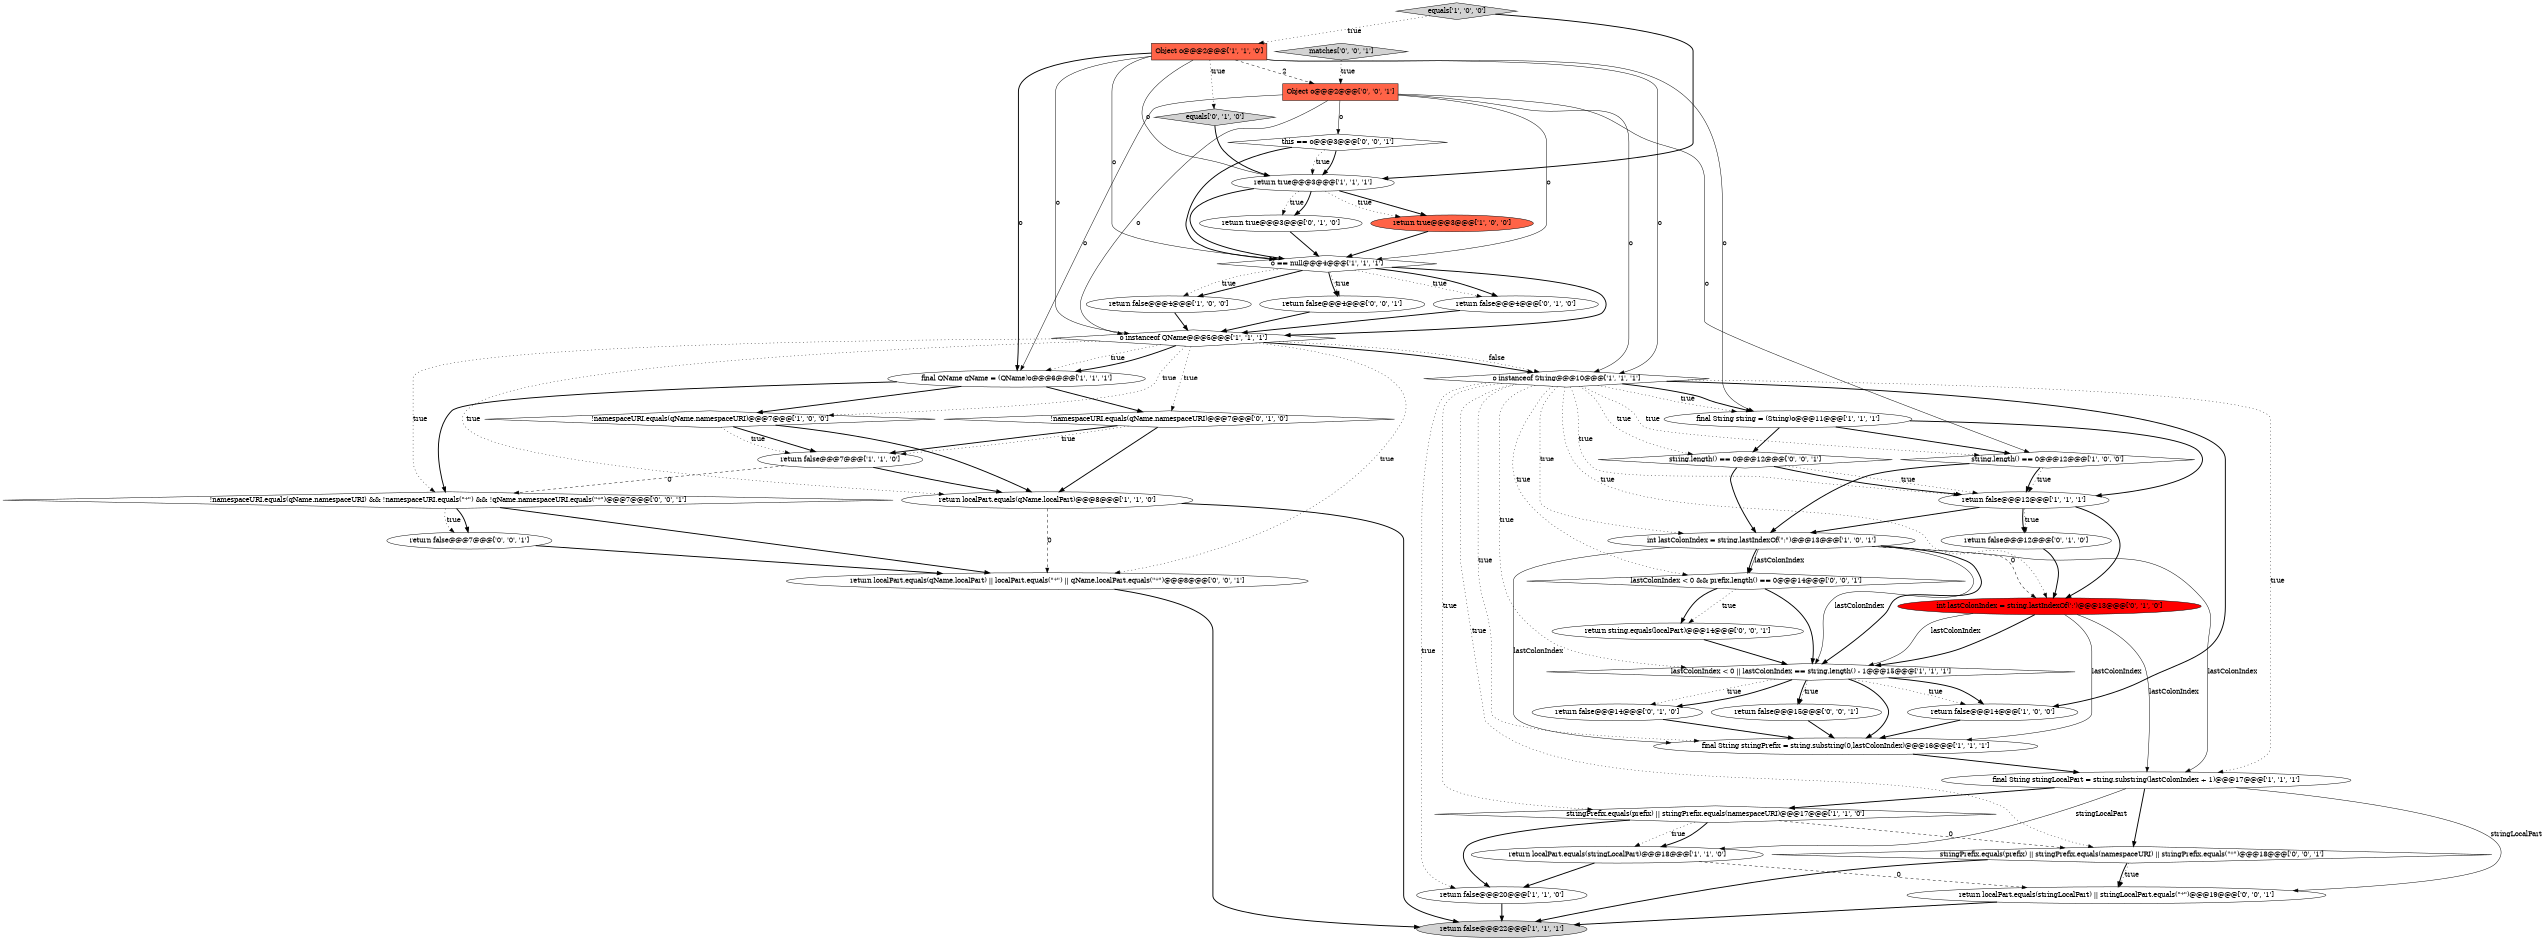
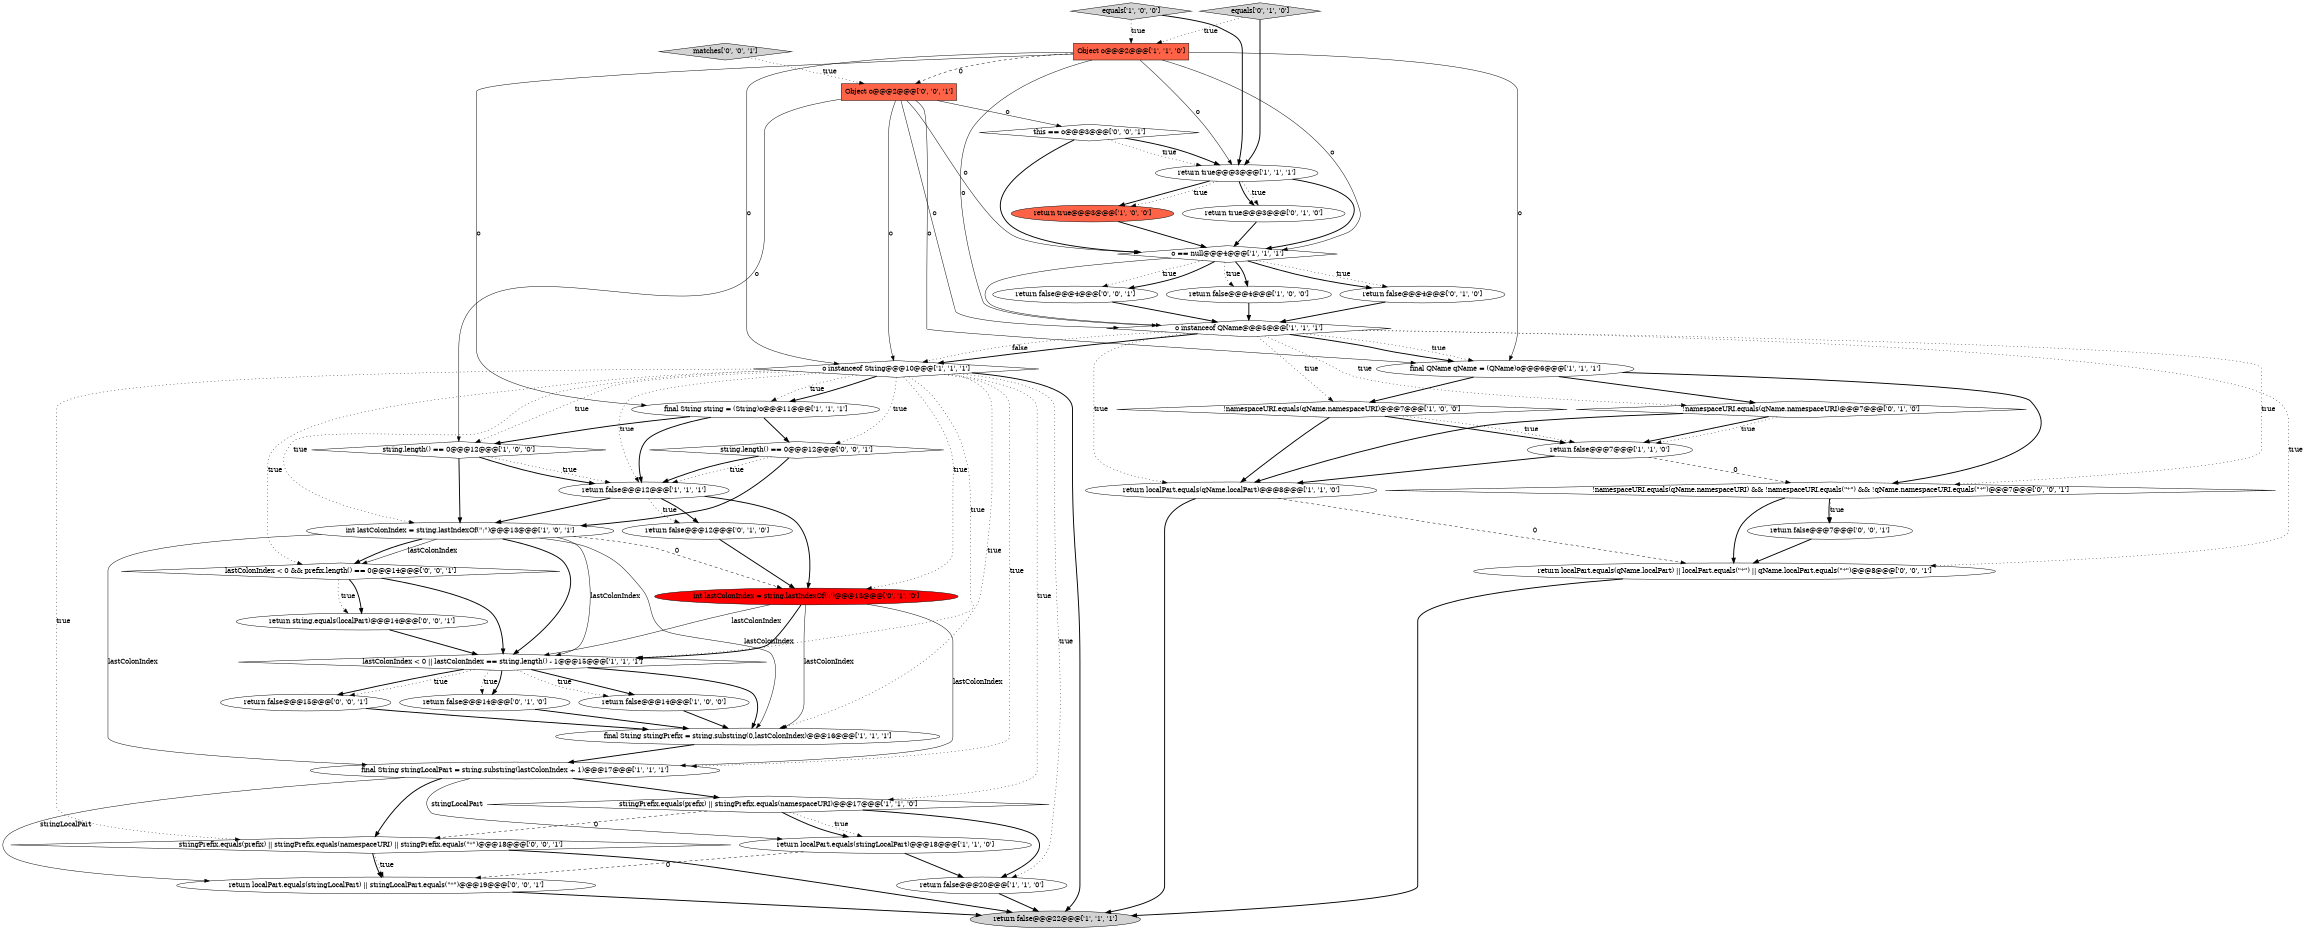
edge "Object o@@@2@@@['1', '1', '0']" -> "Object o@@@2@@@['0', '0', '1']": label "2" -> "0"
edge "Object o@@@2@@@['1', '1', '0']" -> "equals['0', '1', '0']": reversed
edge "Object o@@@2@@@['1', '1', '0']" -> "final QName qName = (QName)o@@@6@@@['1', '1', '1']": style bold -> solid
edge "o == null@@@4@@@['1', '1', '1']" -> "o instanceof QName@@@5@@@['1', '1', '1']": style bold -> solid
edge "o instanceof String@@@10@@@['1', '1', '1']" -> "return false@@@14@@@['1', '0', '0']": now "o instanceof String@@@10@@@['1', '1', '1']" -> "return false@@@22@@@['1', '1', '1']"
